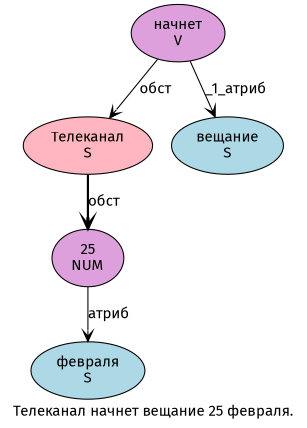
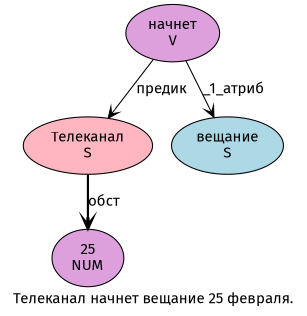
edge "начнет V" -> "Телеканал S": label "обст" -> "предик"
node "февраля S": removed
